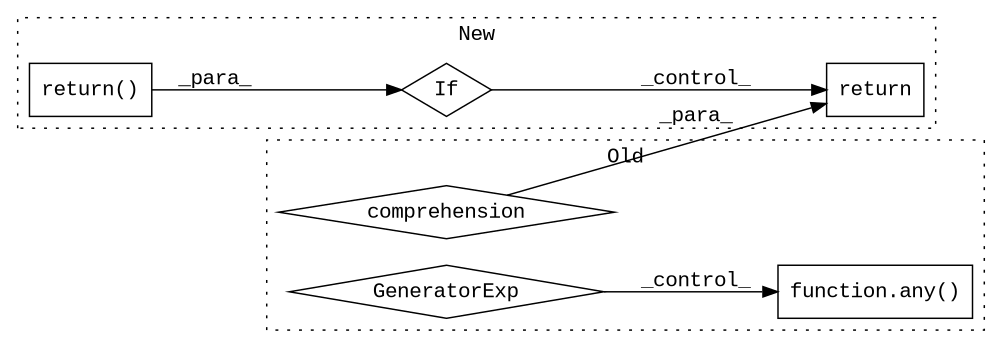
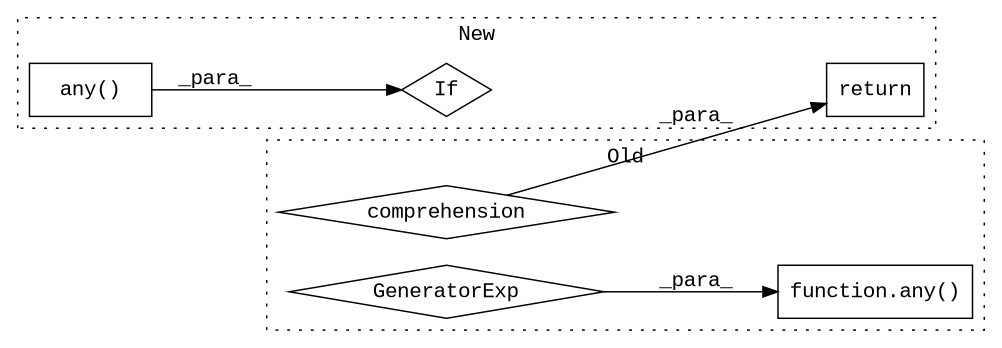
node "return()": label "return()" -> "any()"
edge "If" -> "return": removed, label "_control_"
edge "GeneratorExp" -> "function.any()": label "_control_" -> "_para_"
